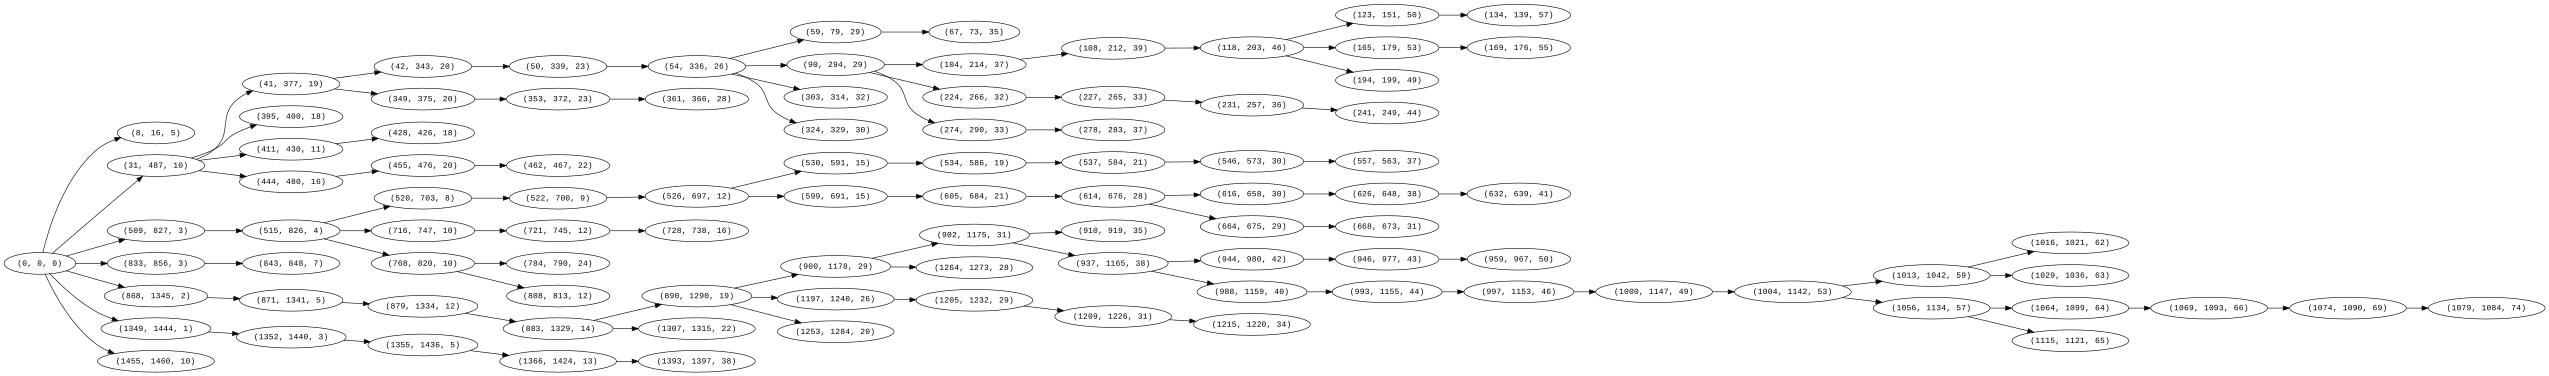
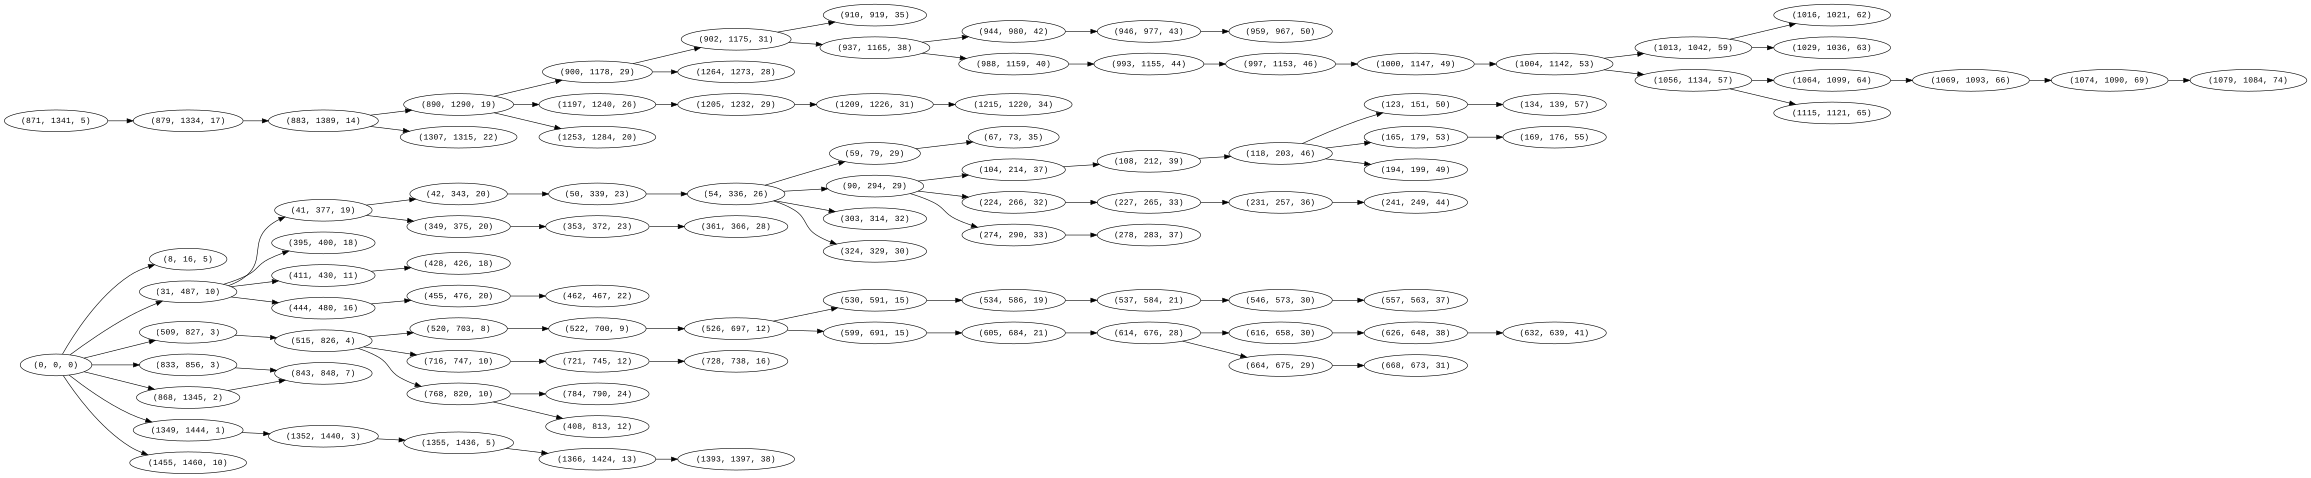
node "(808, 813, 12)": label "(808, 813, 12)" -> "(408, 813, 12)"
edge "(868, 1345, 2)" -> "(871, 1341, 5)": now "(868, 1345, 2)" -> "(843, 848, 7)"
node "(879, 1334, 12)": label "(879, 1334, 12)" -> "(879, 1334, 17)"
node "(883, 1329, 14)": label "(883, 1329, 14)" -> "(883, 1389, 14)"
